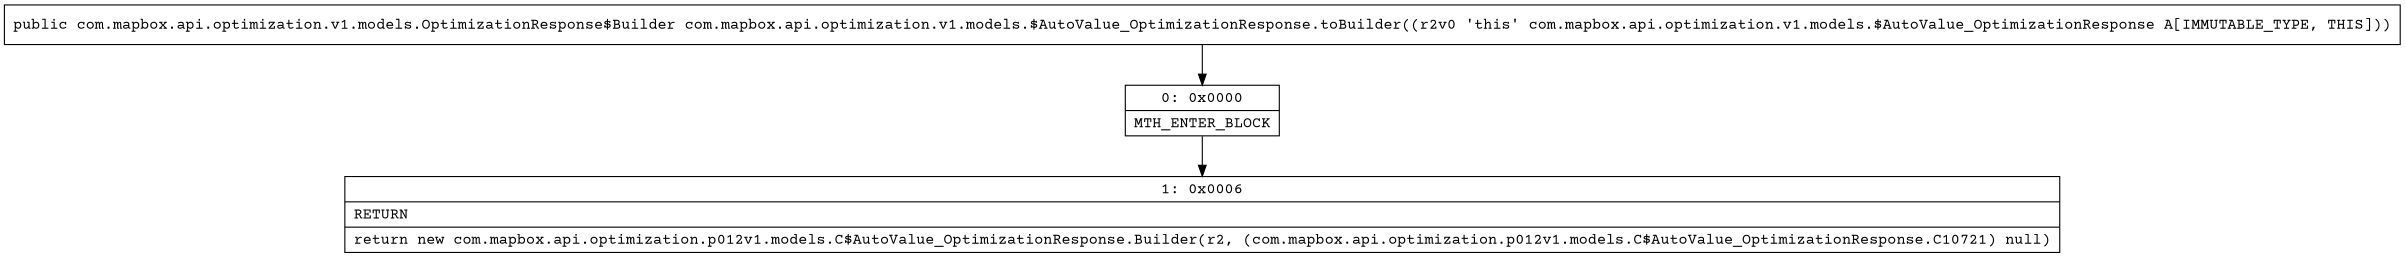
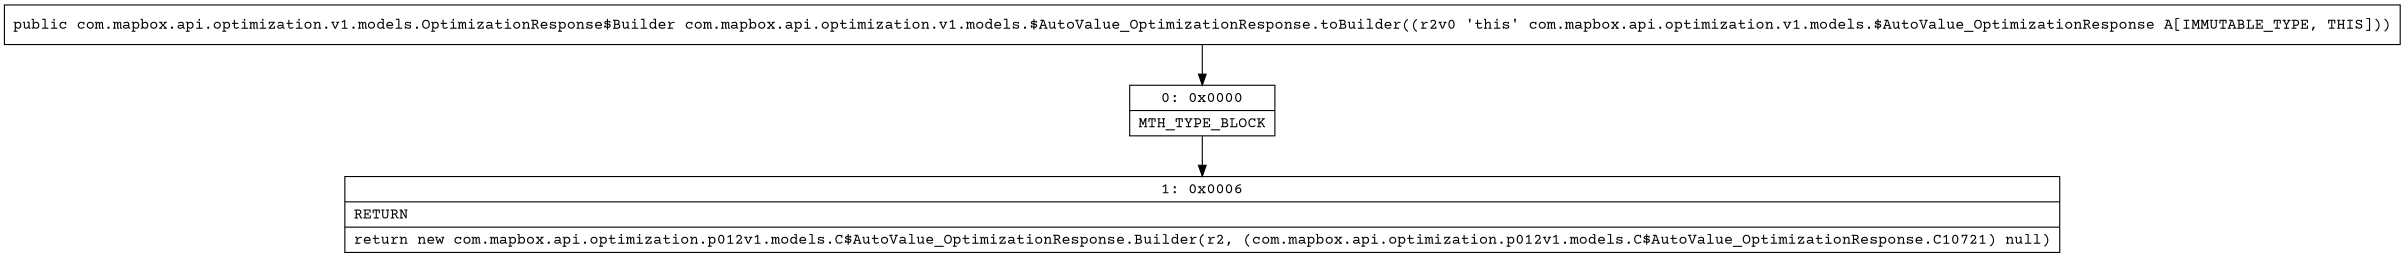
node "0: 0x0000": text "MTH_ENTER_BLOCK" -> "MTH_TYPE_BLOCK"
